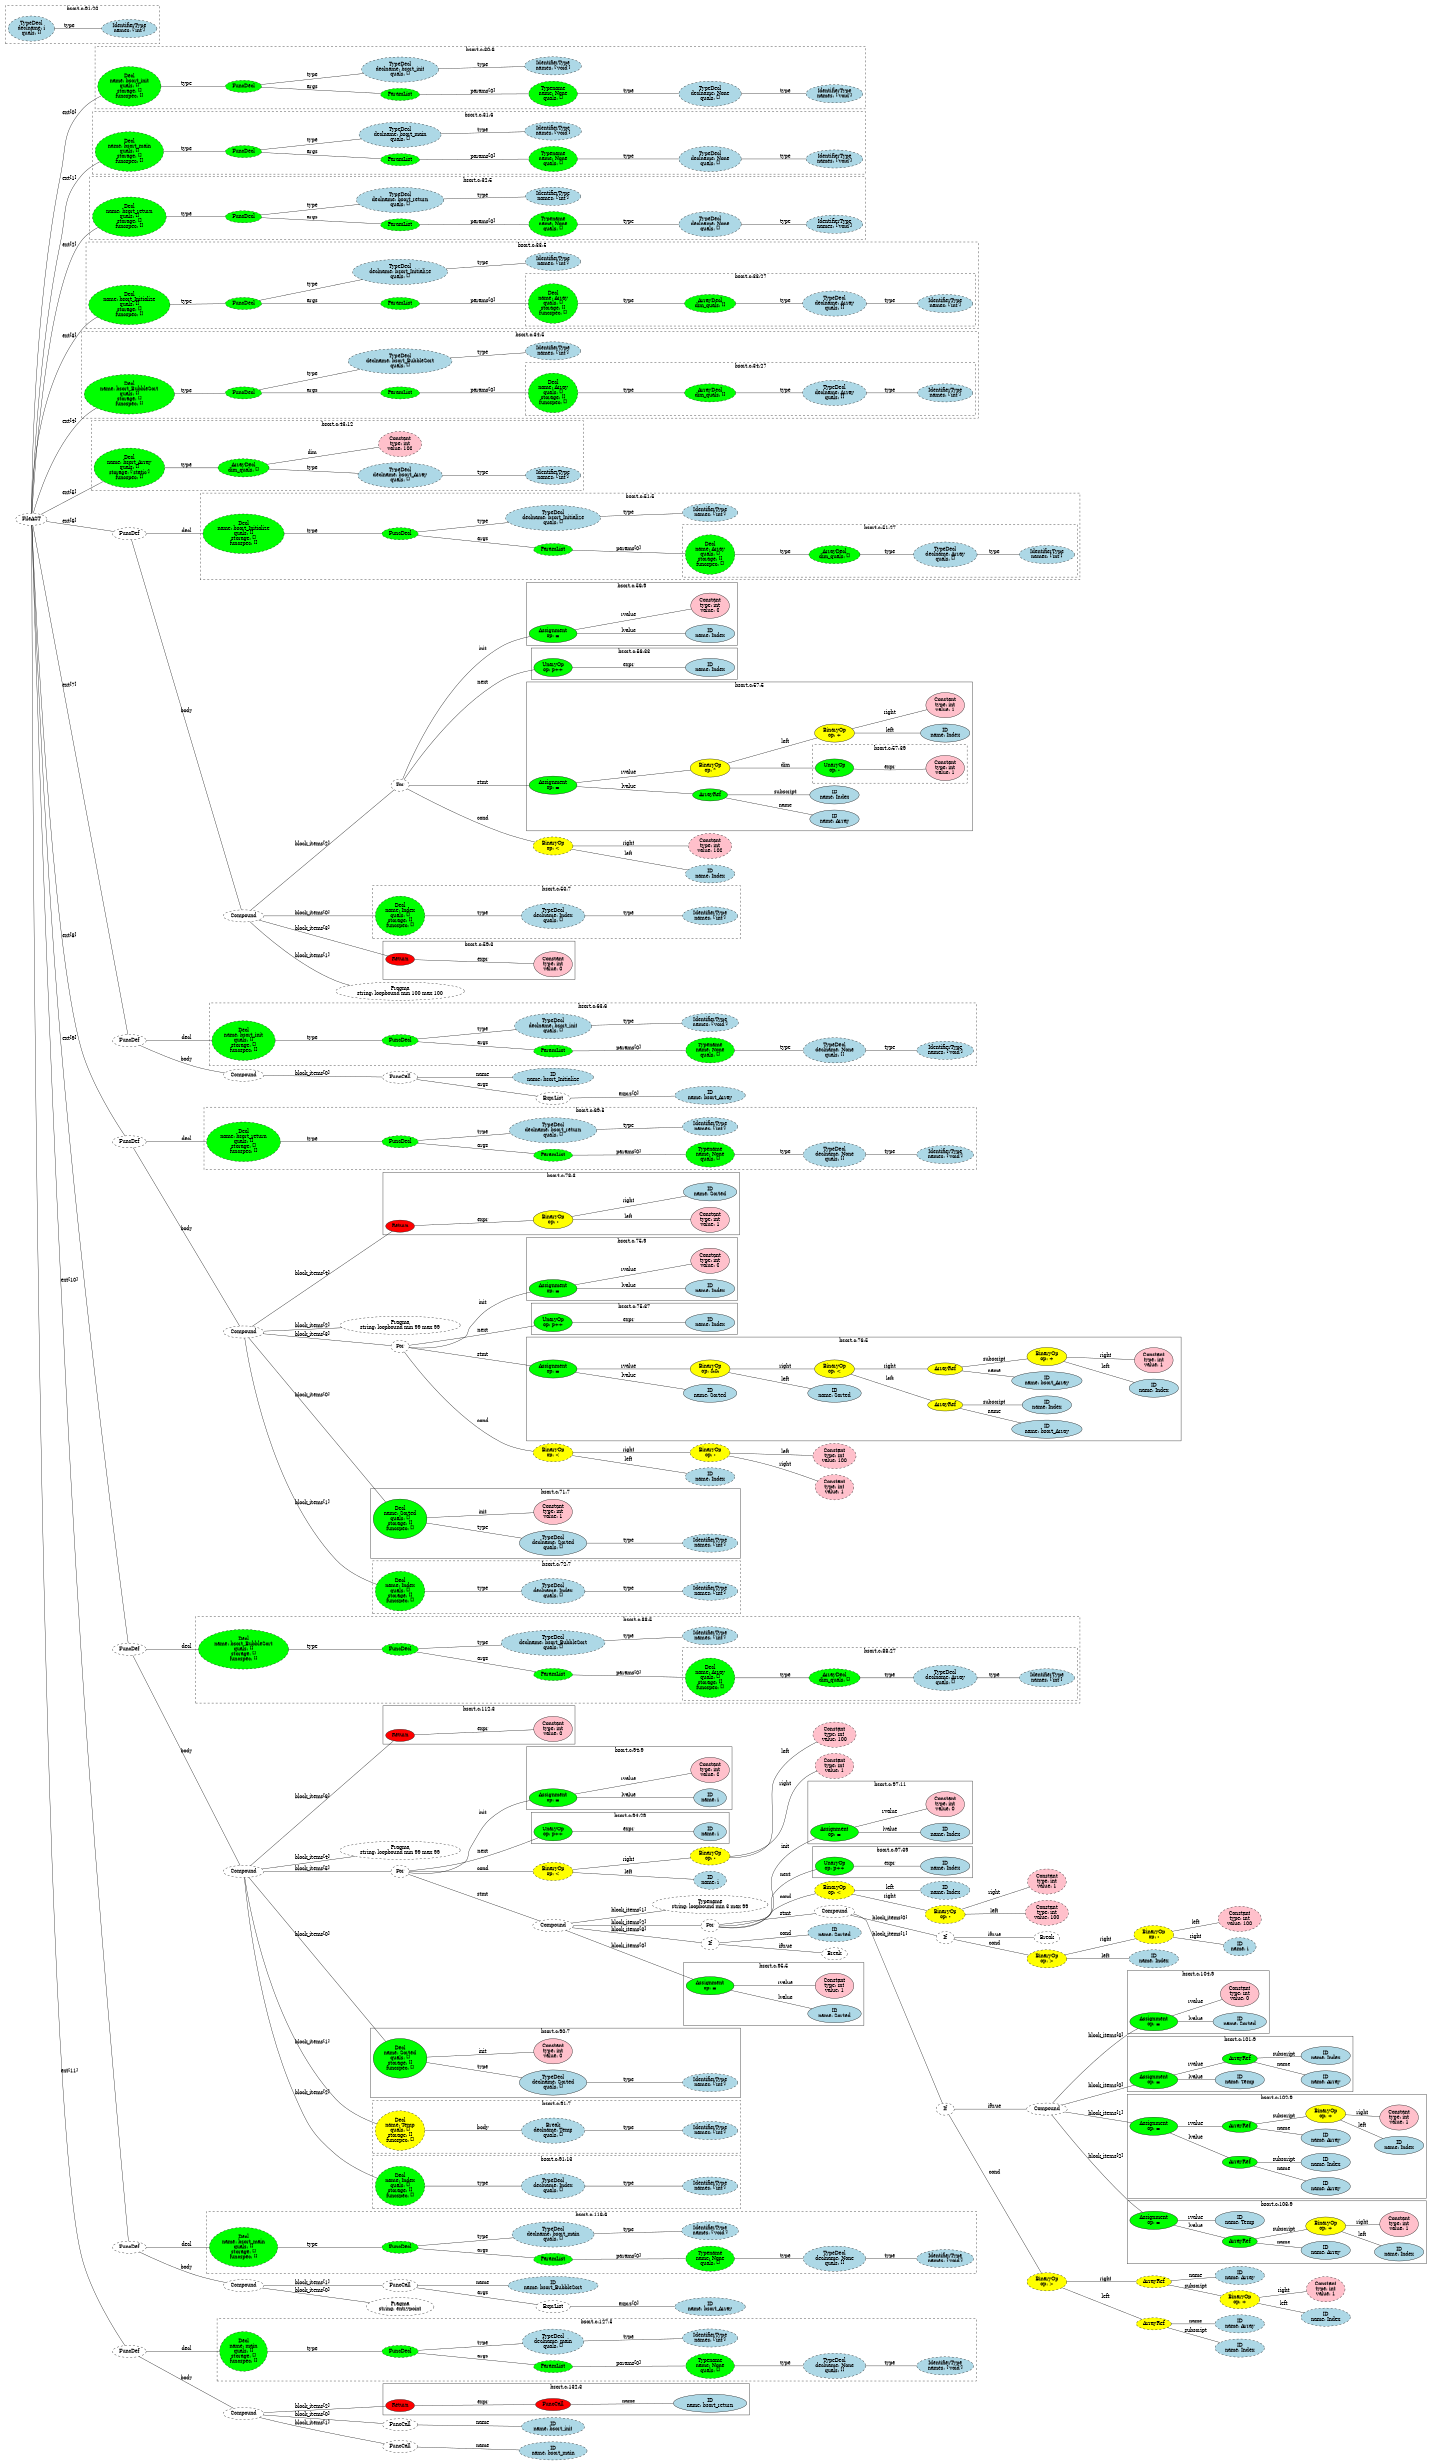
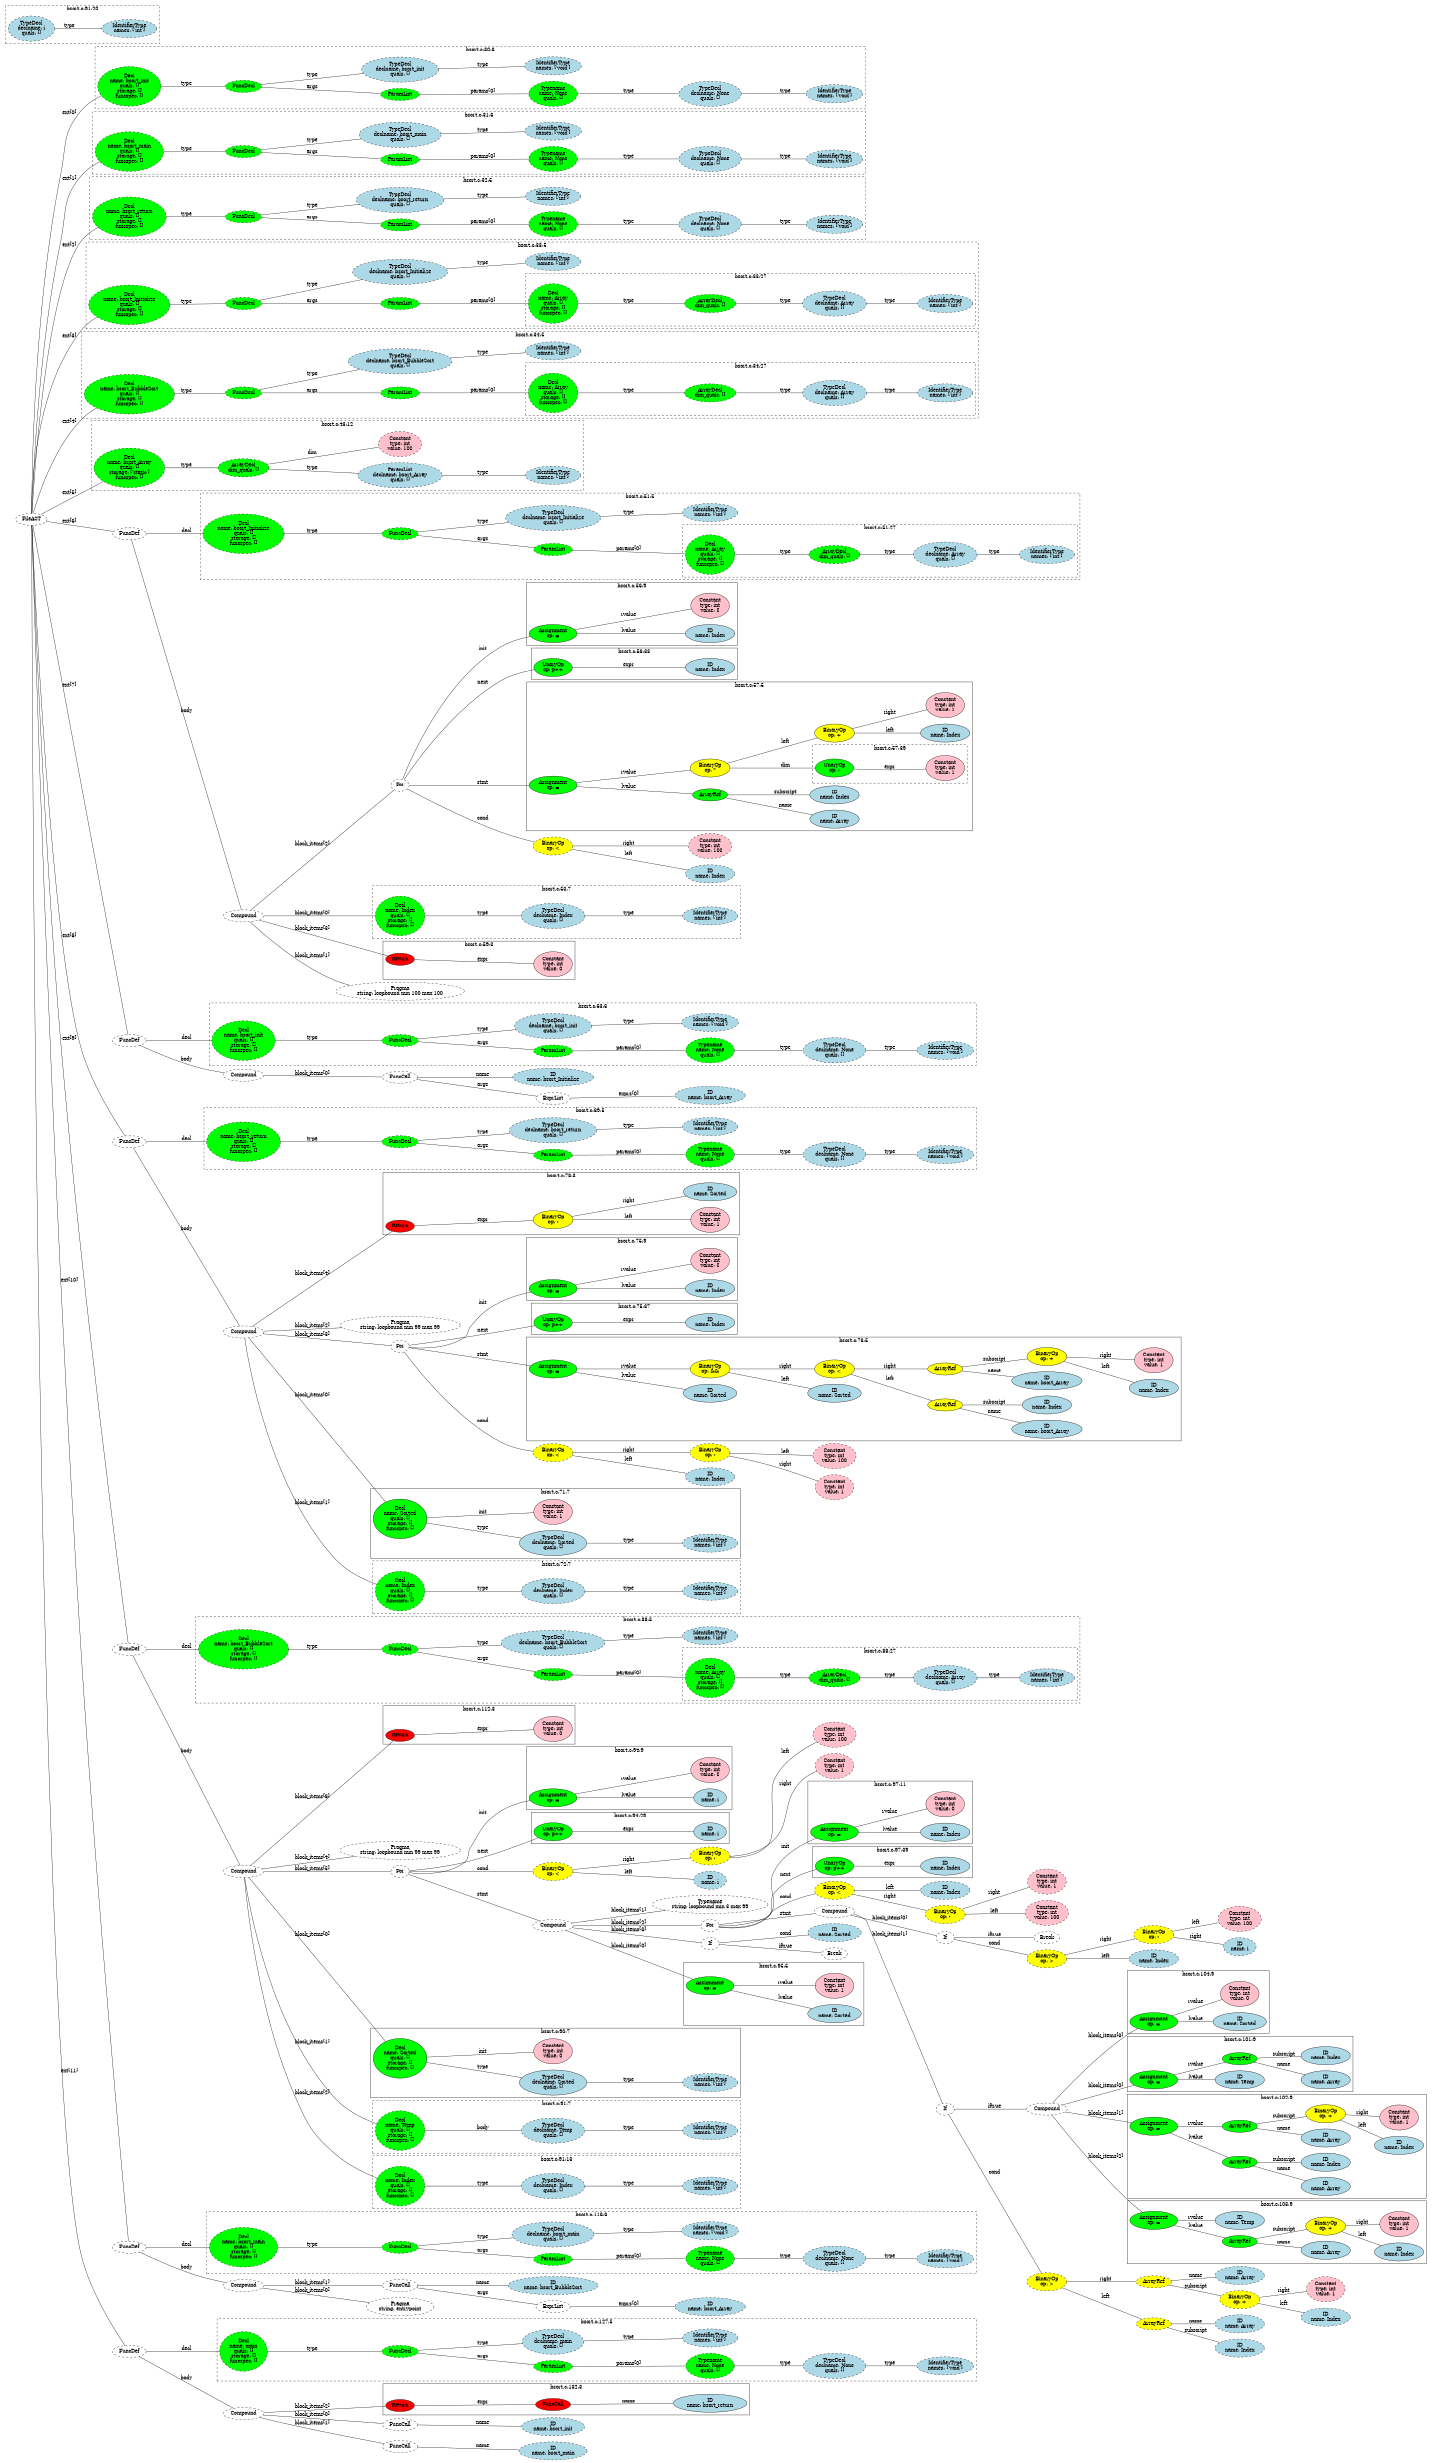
node "TypeDecl declname: bsort_Array quals: []": label "TypeDecl declname: bsort_Array quals: []" -> "ParamList declname: bsort_Array quals: []"
node "Decl name: Temp quals: [] storage: [] funcspec: []": fillcolor yellow -> green
node "Break declname: Temp quals: []": label "Break declname: Temp quals: []" -> "TypeDecl declname: Temp quals: []"
